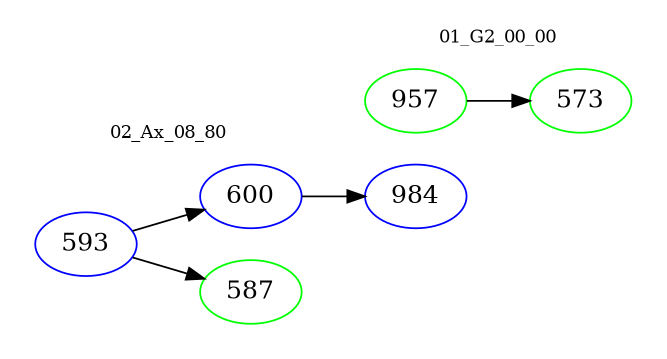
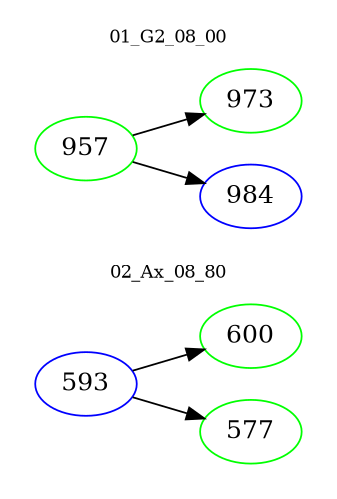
cluster "01_G2_00_00": label "01_G2_00_00" -> "01_G2_08_00"
node "573": label "573" -> "973"
node "600": color blue -> green
edge "600" -> "984": now "957" -> "984"
node "587": label "587" -> "577"
